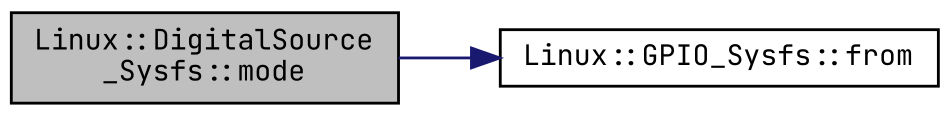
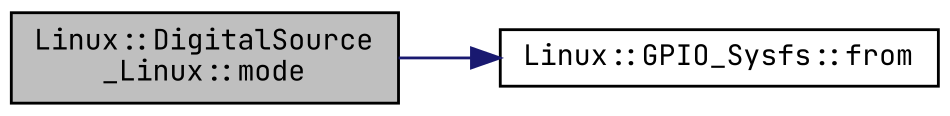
node "Linux::DigitalSource _Sysfs::mode": label "Linux::DigitalSource _Sysfs::mode" -> "Linux::DigitalSource _Linux::mode"
